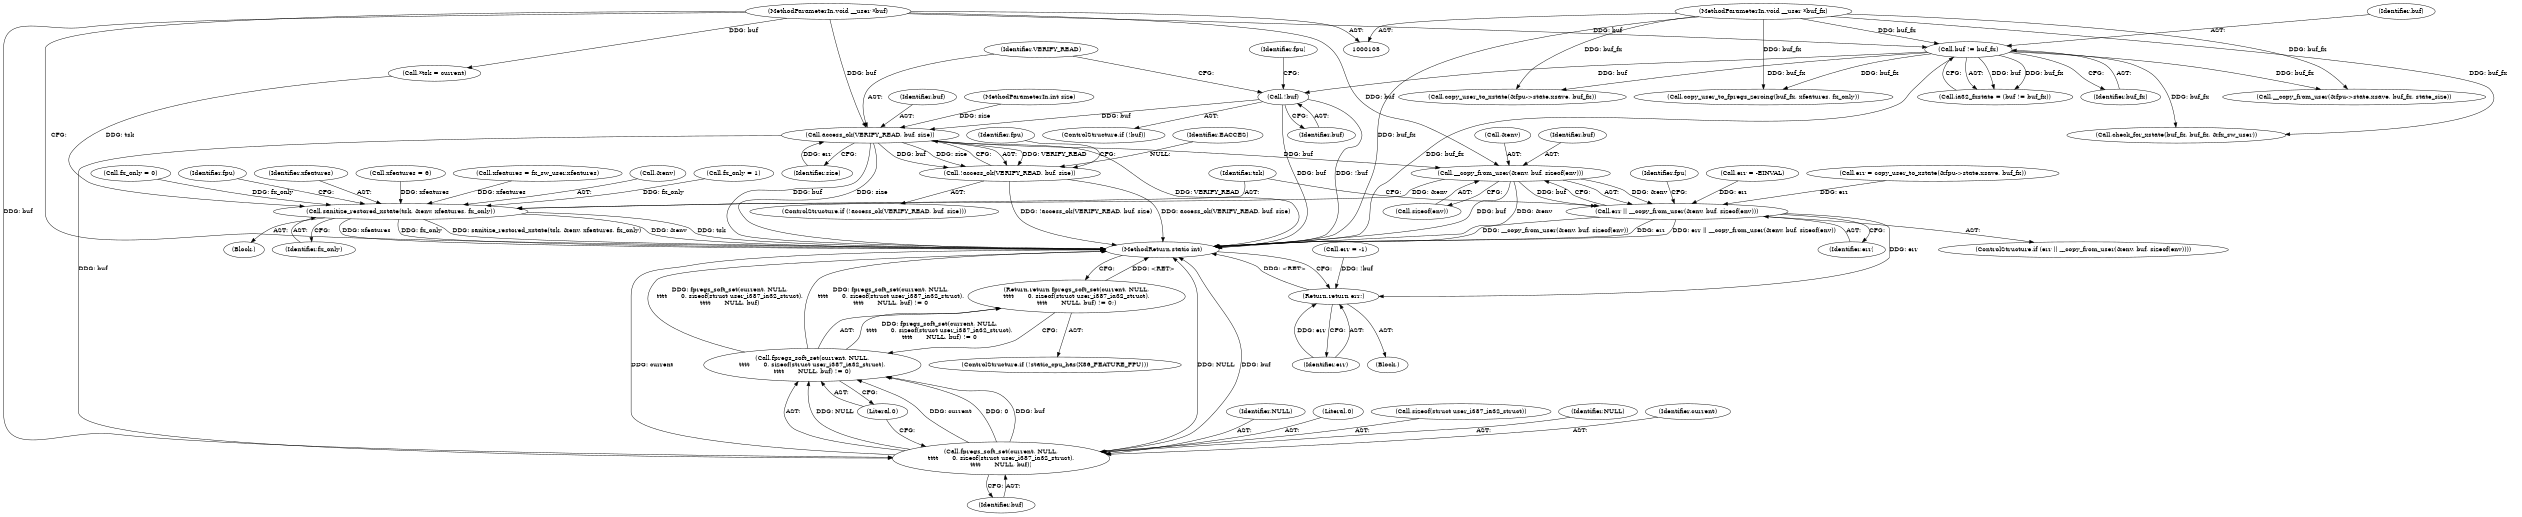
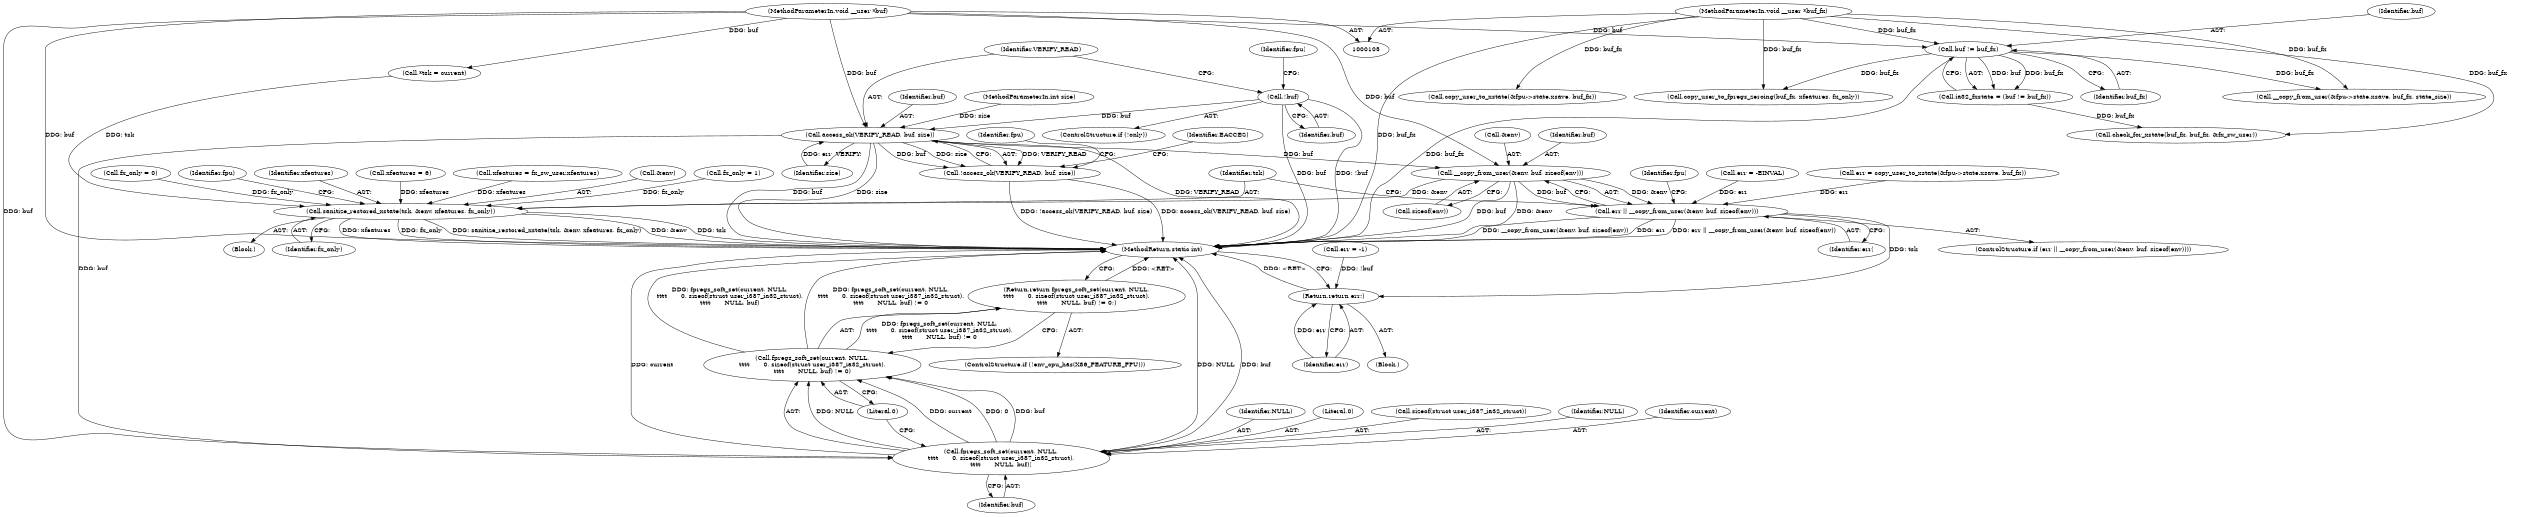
edge "(Call,buf != buf_fx)" -> "(Call,check_for_xstate(buf_fx, buf_fx, &fx_sw_user))": now "(Call,ia32_fxstate = (buf != buf_fx))" -> "(Call,check_for_xstate(buf_fx, buf_fx, &fx_sw_user))"
edge "(Call,buf != buf_fx)" -> "(Call,!buf)": removed, label "DDG: buf"
edge "(Call,buf != buf_fx)" -> "(Call,copy_user_to_xstate(&fpu->state.xsave, buf_fx))": removed, label "DDG: buf_fx"
edge "(MethodParameterIn,void __user *buf)" -> "(MethodReturn,static int)": label "CFG: " -> "DDG: buf"
node "(ControlStructure,if (!buf))": label "(ControlStructure,if (!buf))" -> "(ControlStructure,if (!only))"
edge "(Call,access_ok(VERIFY_READ, buf, size))" -> "(Identifier,size)": label "CFG: " -> "VERIFY: "
edge "(Identifier,EACCES)" -> "(Call,!access_ok(VERIFY_READ, buf, size))": label "NULL: " -> "CFG: "
node "(ControlStructure,if (!access_ok(VERIFY_READ, buf, size)))": removed
edge "(Call,err || __copy_from_user(&env, buf, sizeof(env)))" -> "(Return,return err;)": label "DDG: err" -> "DDG: tsk"
node "(ControlStructure,if (!static_cpu_has(X86_FEATURE_FPU)))": label "(ControlStructure,if (!static_cpu_has(X86_FEATURE_FPU)))" -> "(ControlStructure,if (!env_cpu_has(X86_FEATURE_FPU)))"
